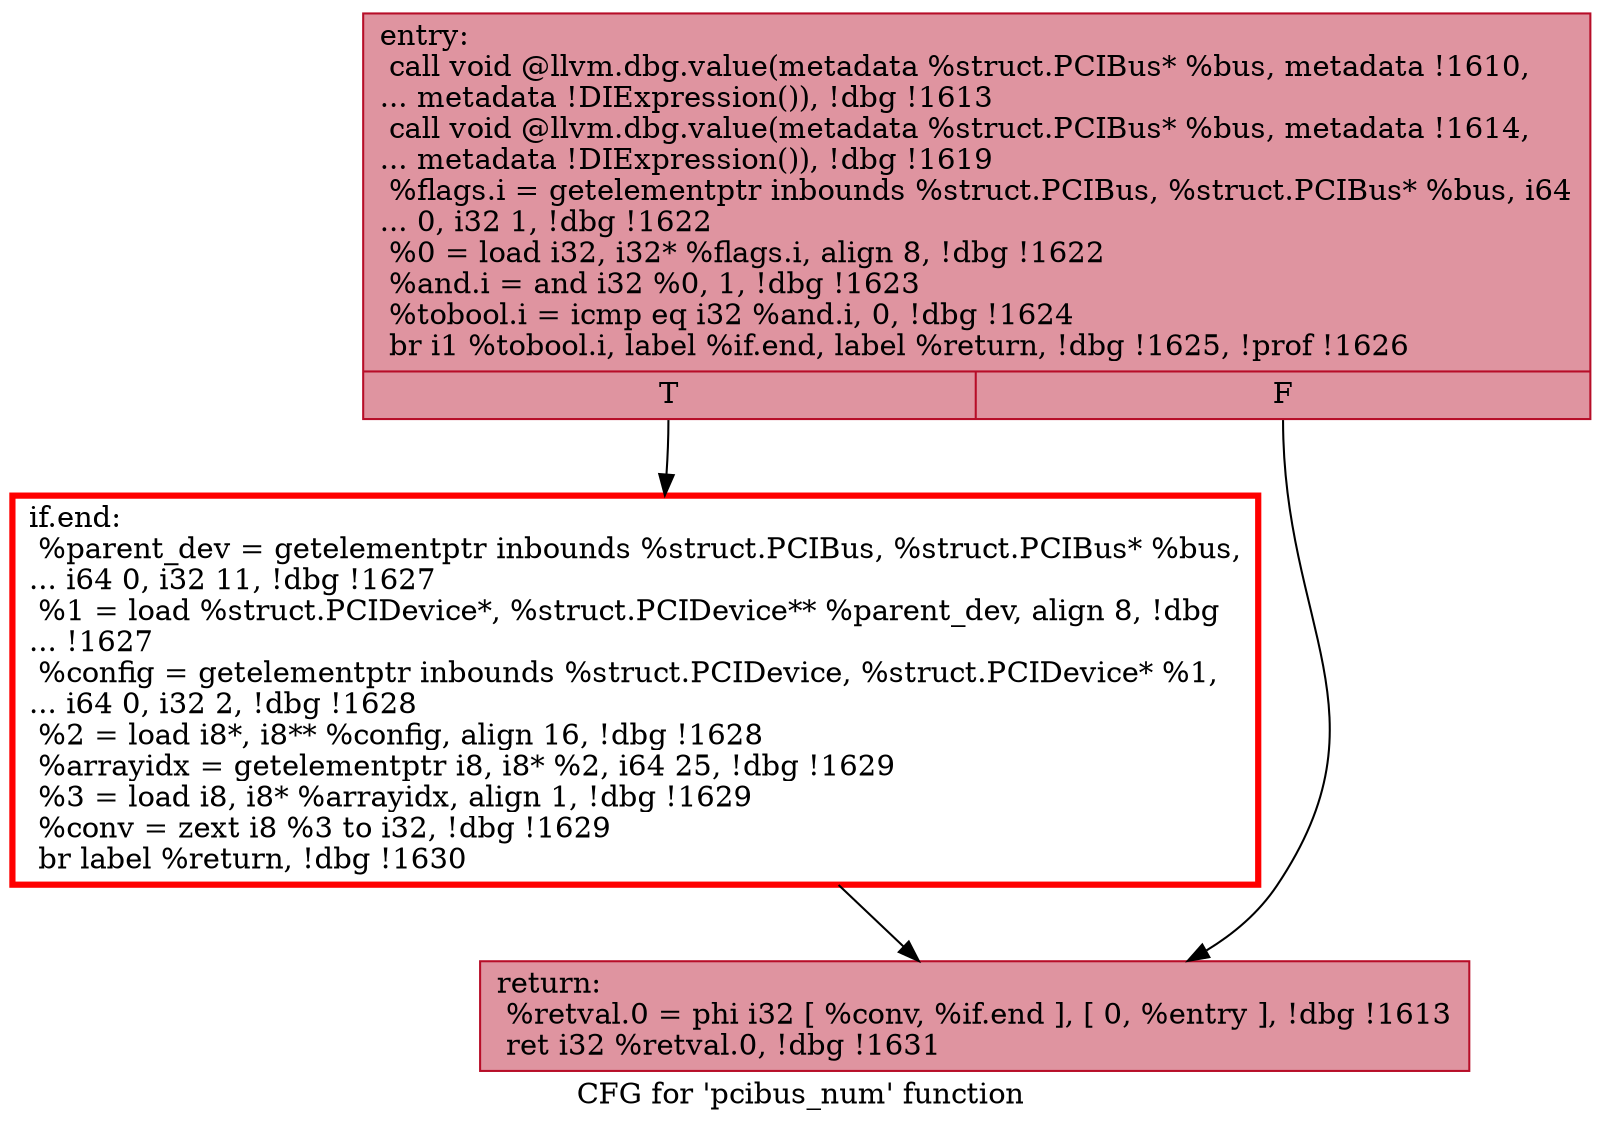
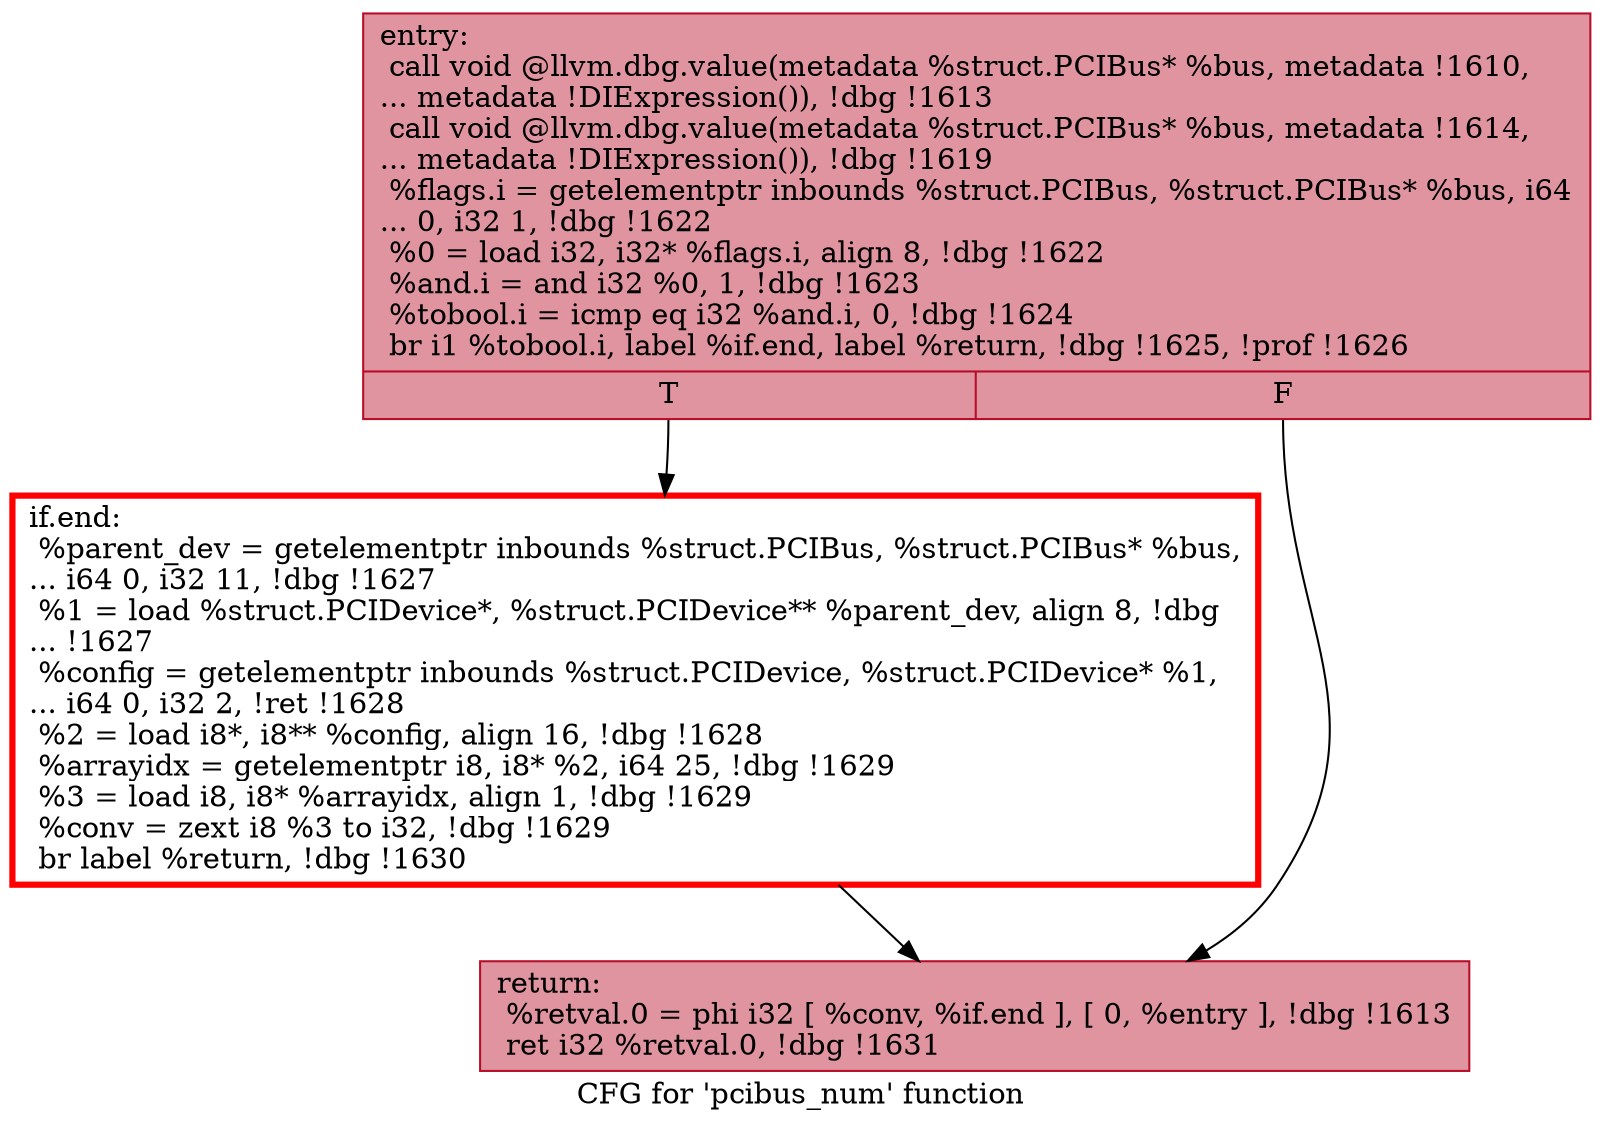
node "if.end:": text "... i64 0, i32 2, !dbg !1628" -> "... i64 0, i32 2, !ret !1628"
